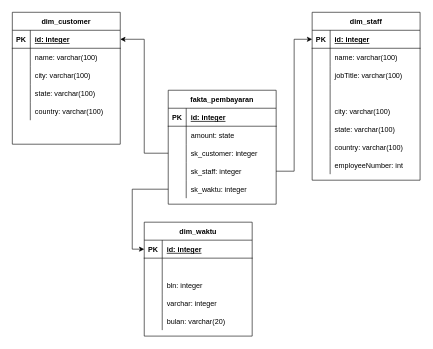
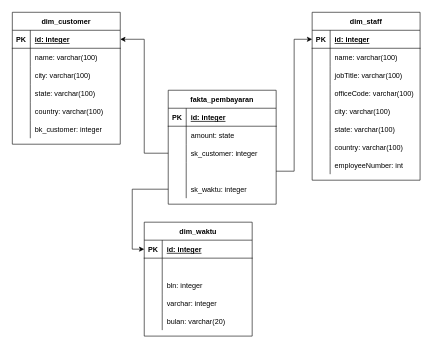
node "officeCode: varchar(100)": added
node "bk_customer: integer": added
node "sk_staff: integer": removed
